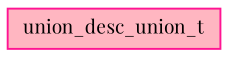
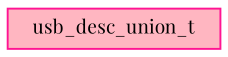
node "union_desc_union_t": label "union_desc_union_t" -> "usb_desc_union_t"
